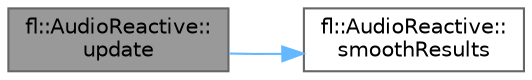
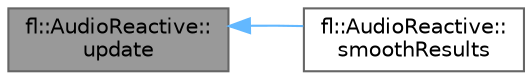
edge "fl::AudioReactive:: update" -> "fl::AudioReactive:: smoothResults": reversed
